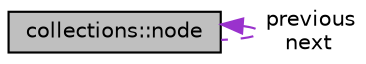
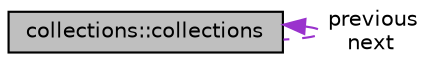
node "collections::node": label "collections::node" -> "collections::collections"
